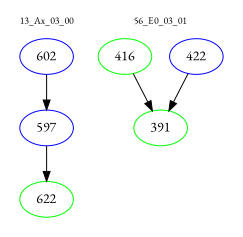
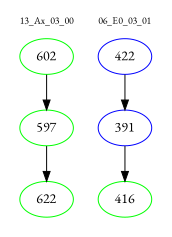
cluster "56_E0_03_01": label "56_E0_03_01" -> "06_E0_03_01"
node "602": color blue -> green
edge "416" -> "391": reversed
node "597": color blue -> green
node "391": color green -> blue
